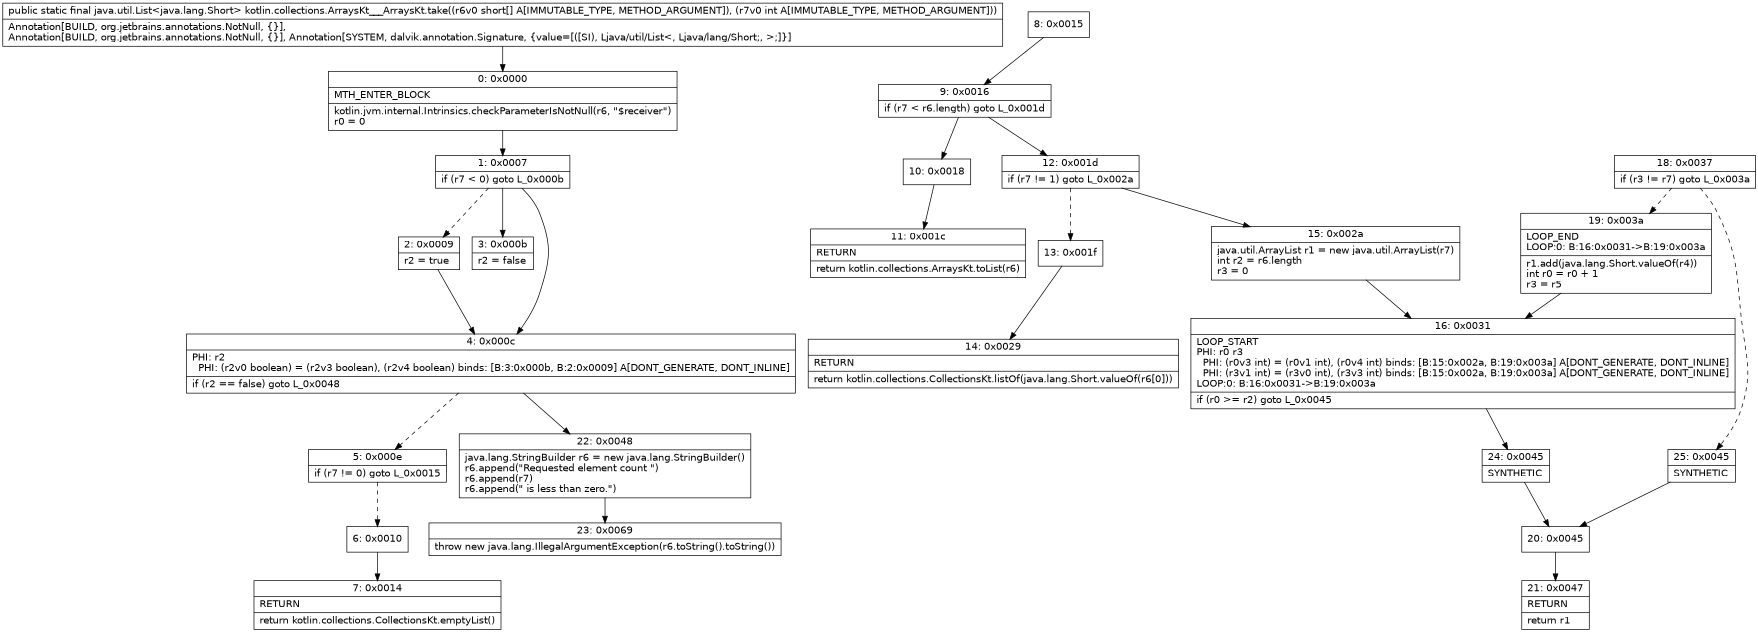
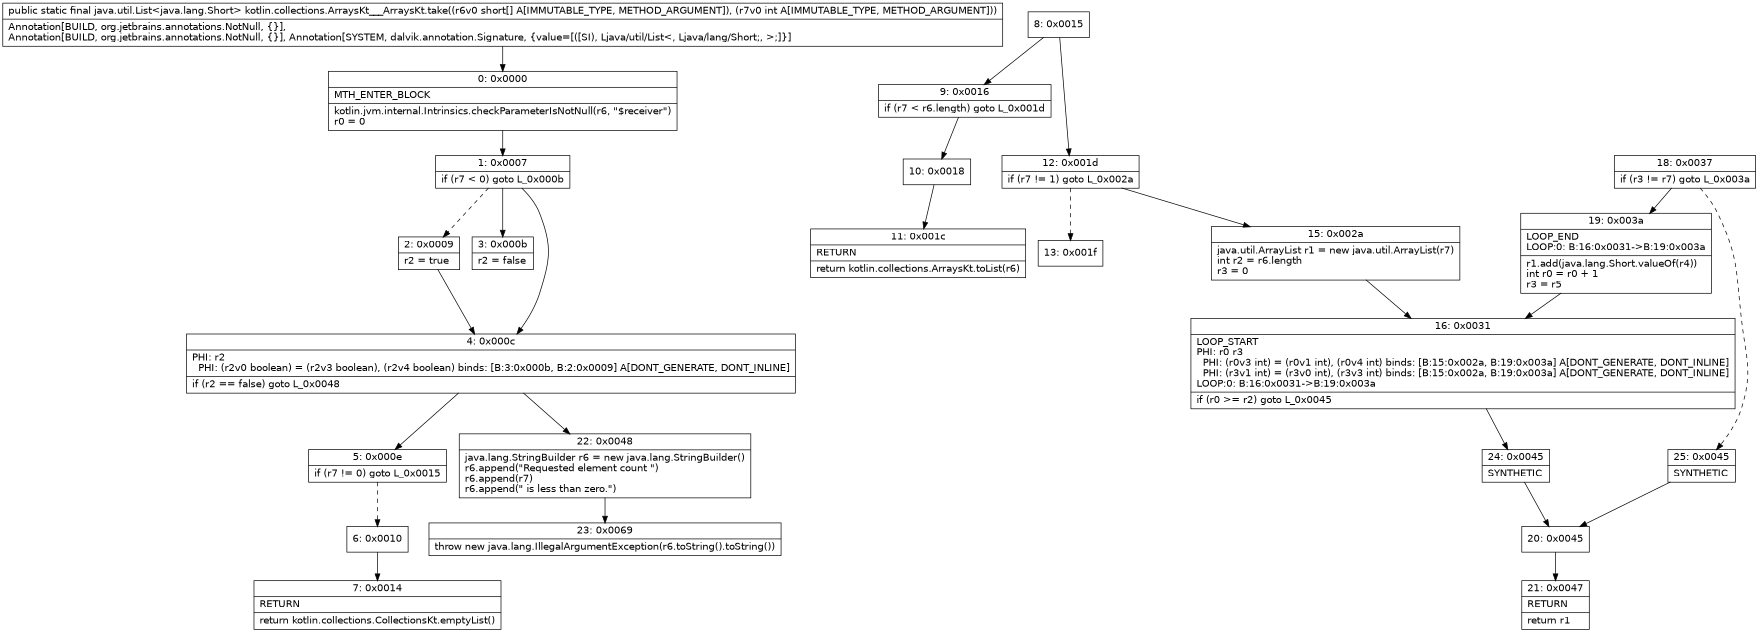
edge "9: 0x0016" -> "12: 0x001d": now "8: 0x0015" -> "12: 0x001d"
edge "18: 0x0037" -> "19: 0x003a": style dashed -> solid
node "14: 0x0029": removed
edge "4: 0x000c" -> "5: 0x000e": style dashed -> solid
